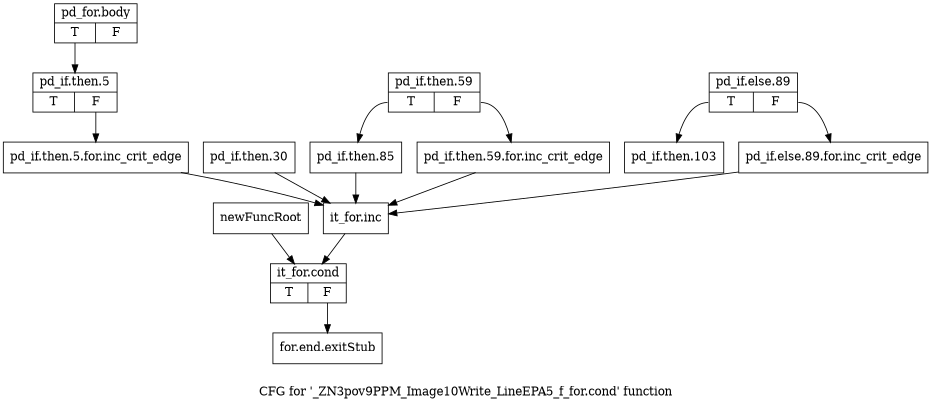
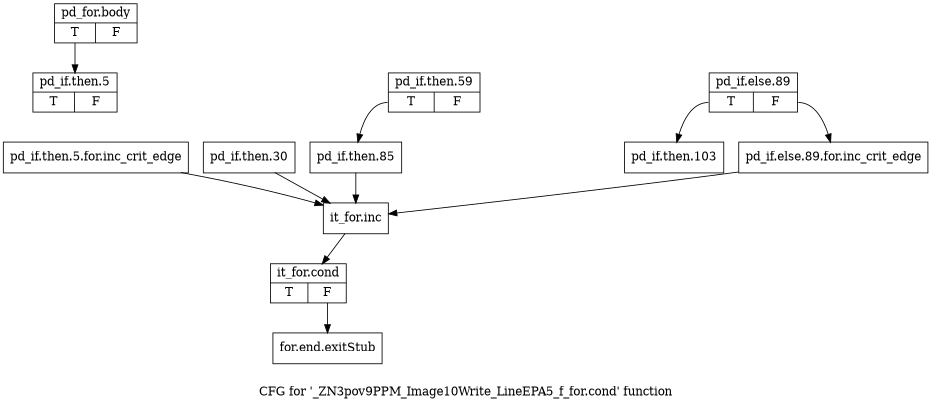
edge "pd_if.then.5" -> "pd_if.then.5.for.inc_crit_edge": removed
node "pd_if.then.59.for.inc_crit_edge": removed
node "newFuncRoot": removed
